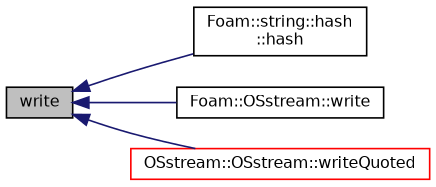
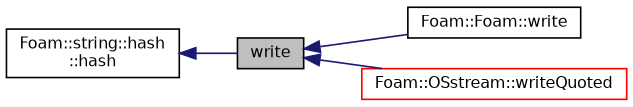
edge "Foam::string::hash ::hash" -> "write": reversed
node "Foam::OSstream::write": label "Foam::OSstream::write" -> "Foam::Foam::write"
node "OSstream::OSstream::writeQuoted": label "OSstream::OSstream::writeQuoted" -> "Foam::OSstream::writeQuoted"
